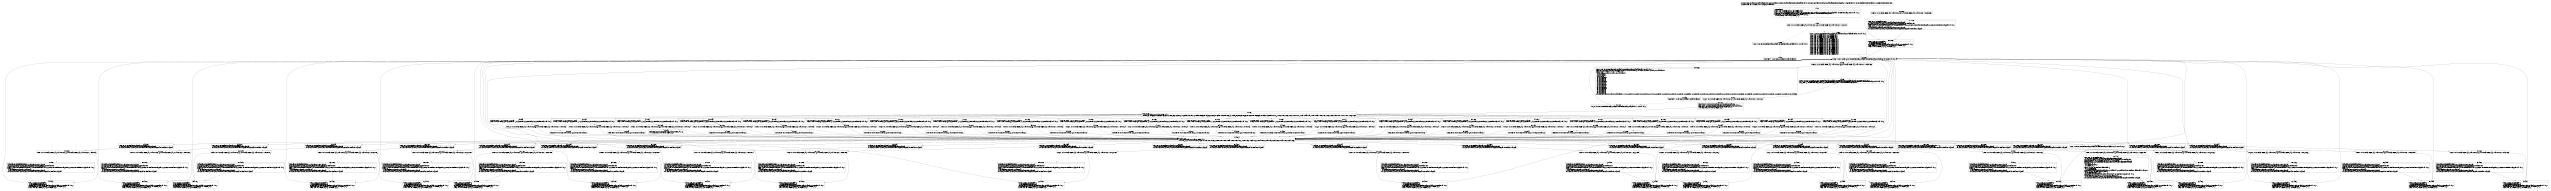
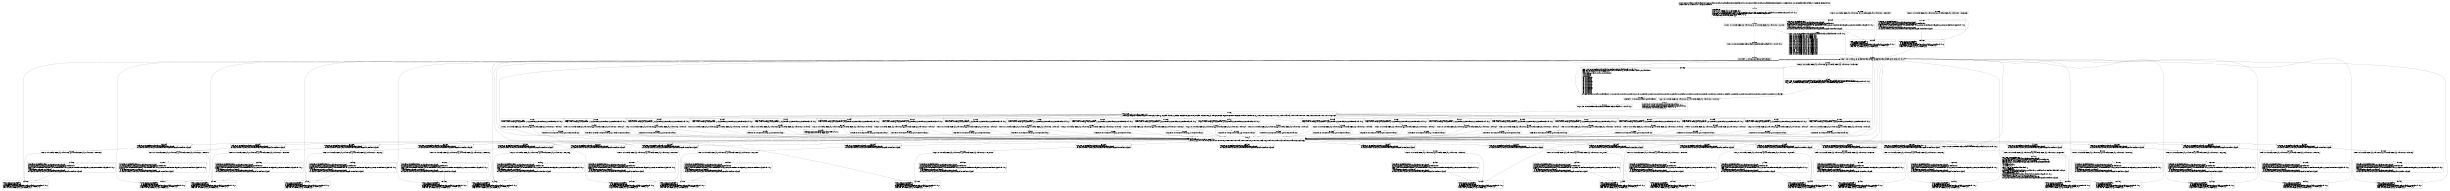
node "58: 0x0104": removed
node "133: 0x028d": removed
